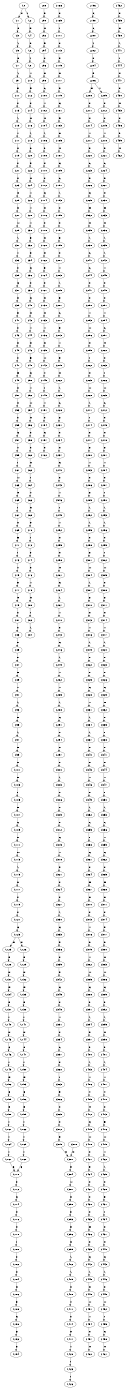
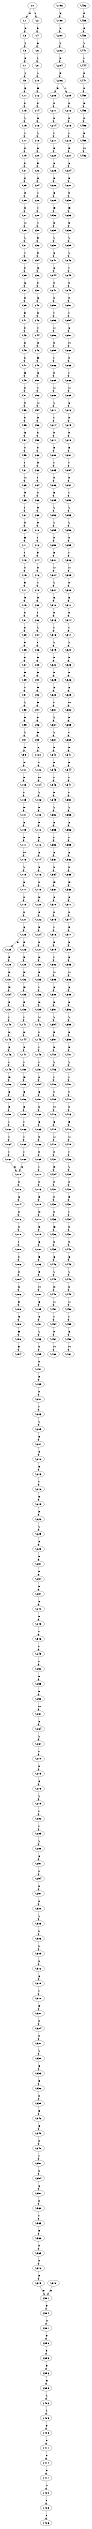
node "S86": added
node "S163": added
